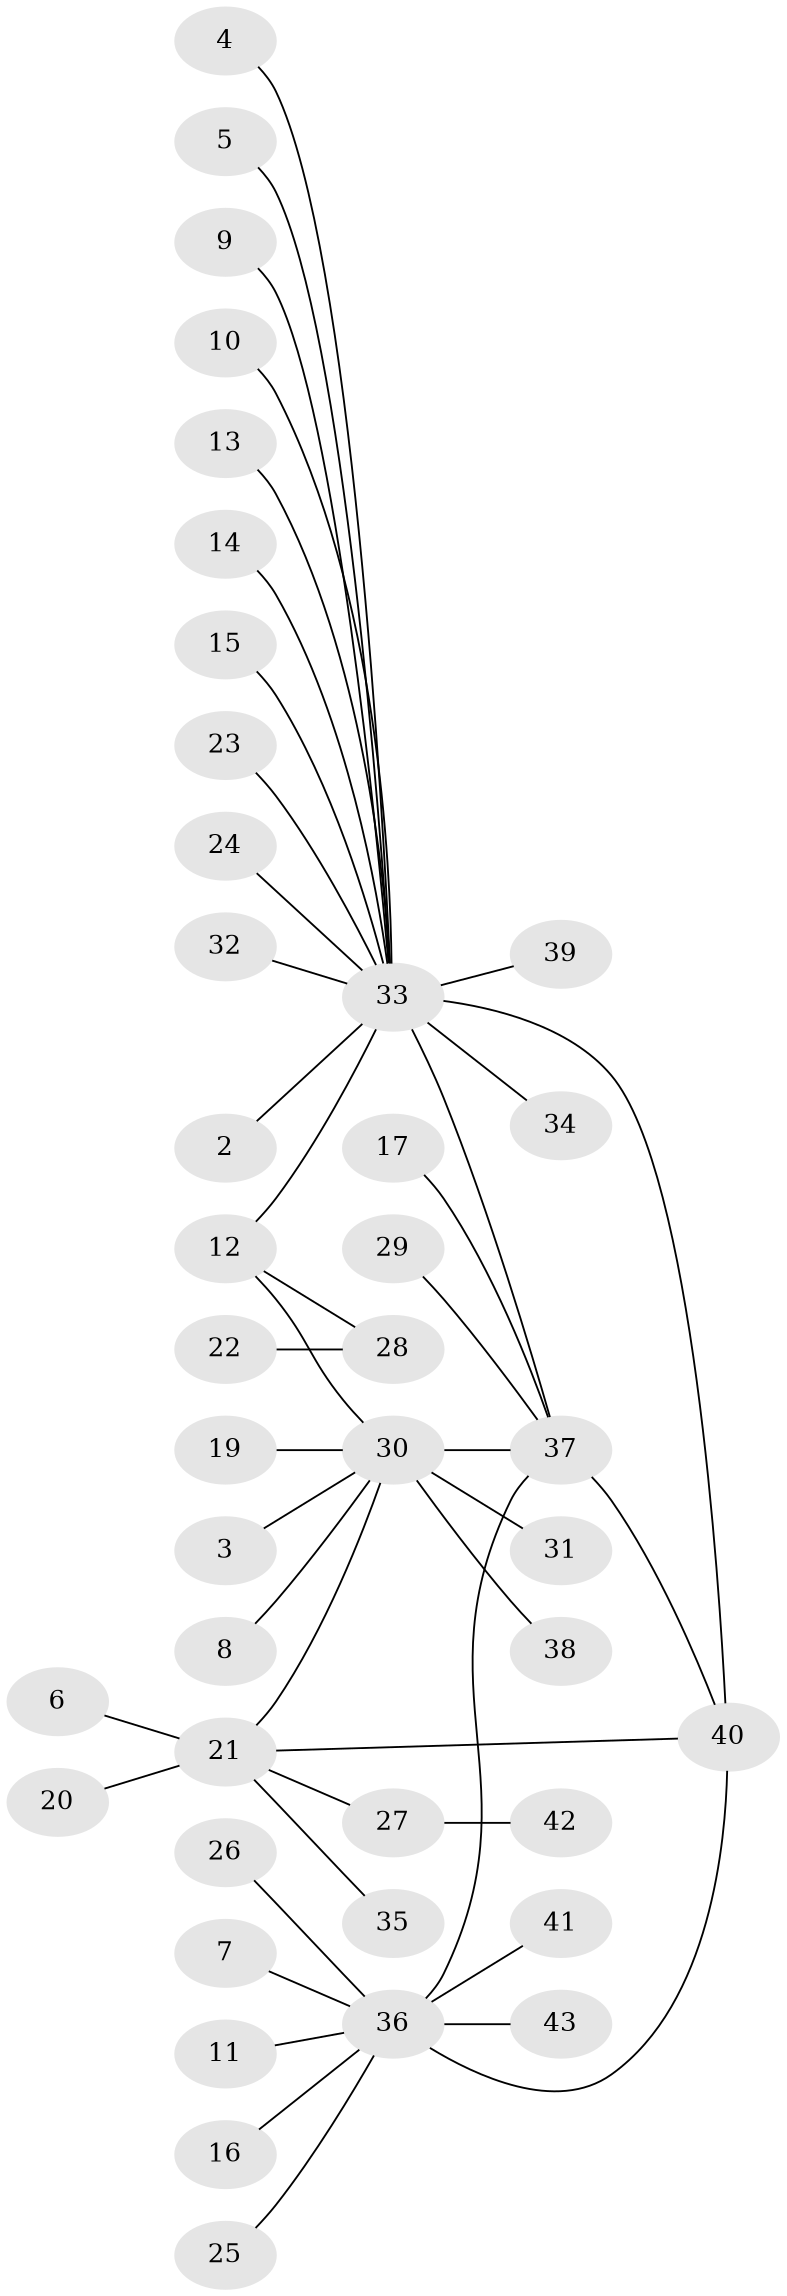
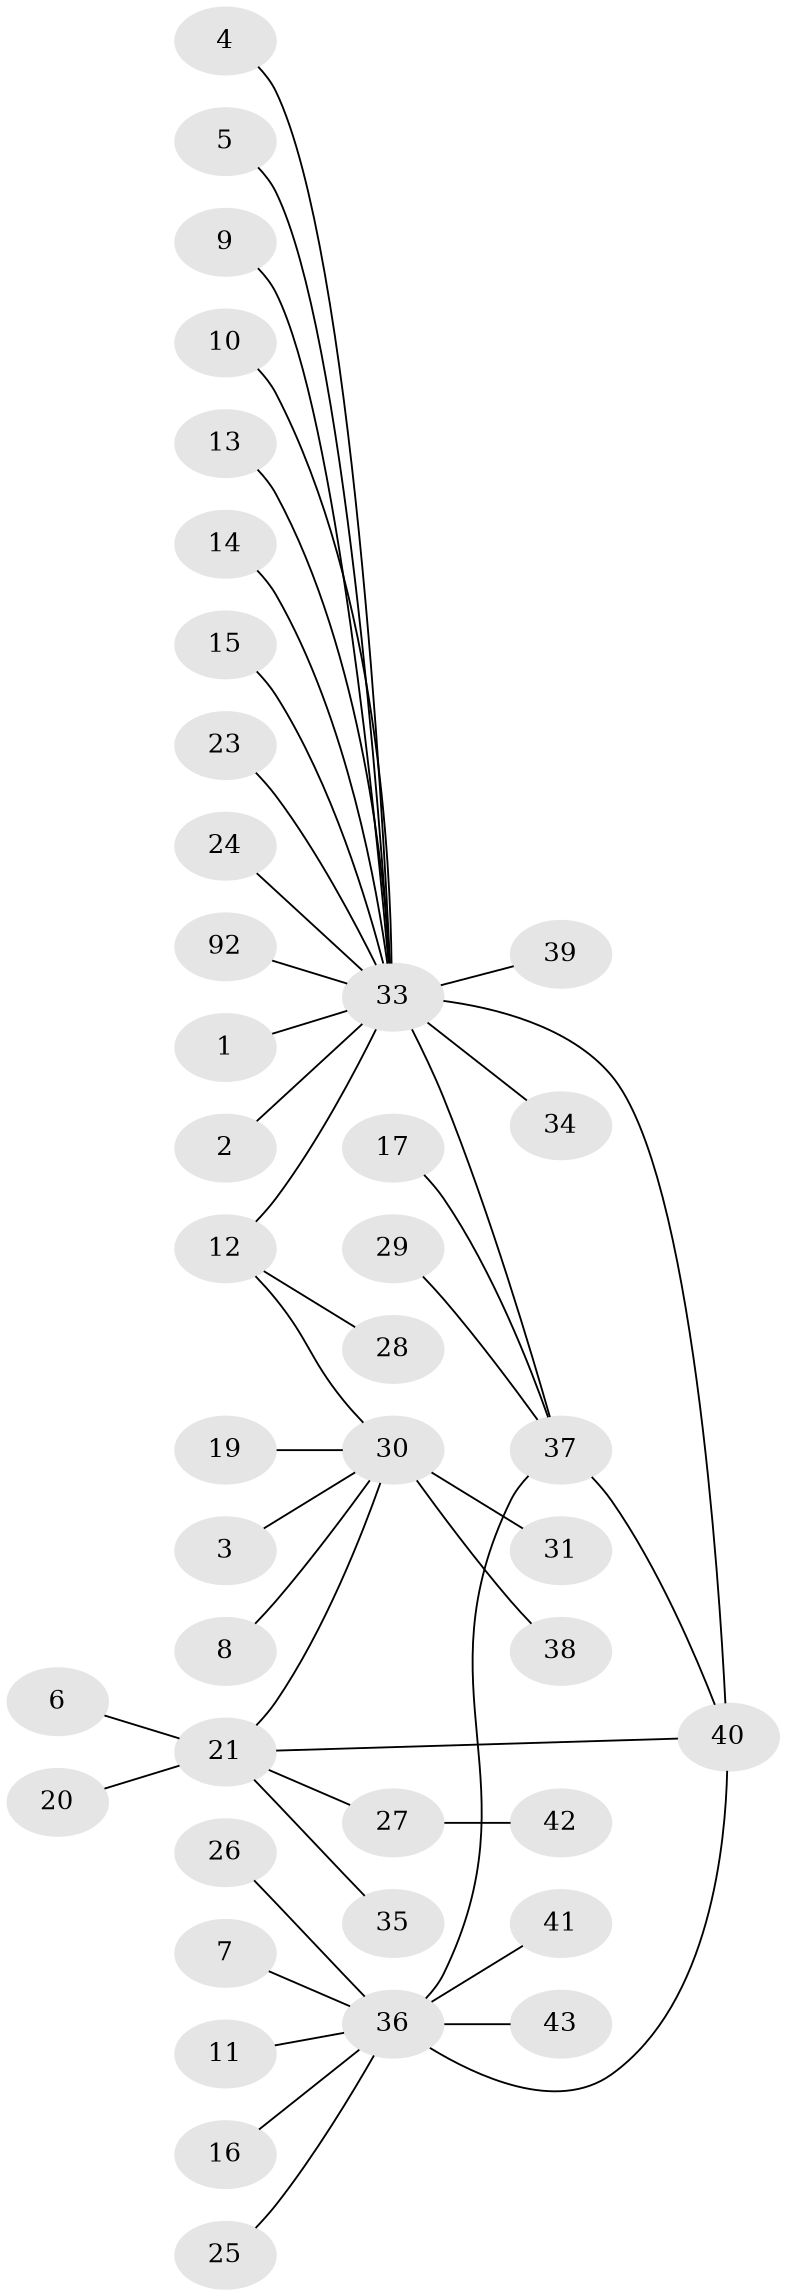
node "32": label "32" -> "92"
node "1": added
node "22": removed
edge "30" -- "37": removed
